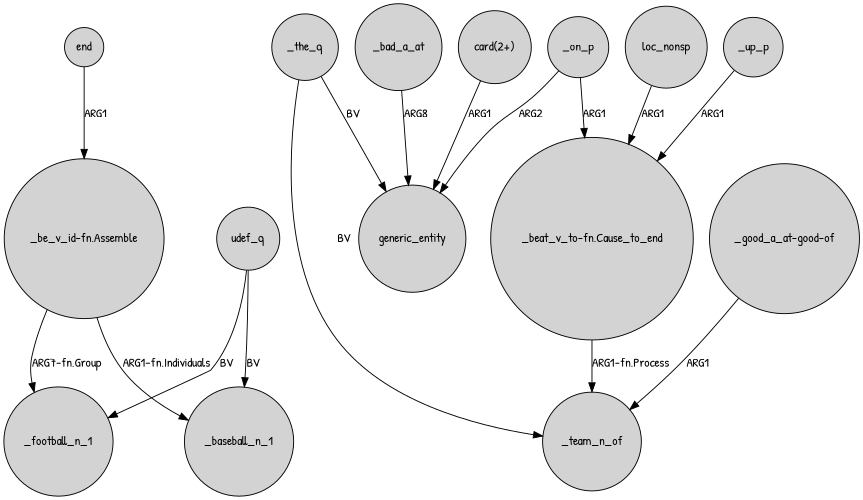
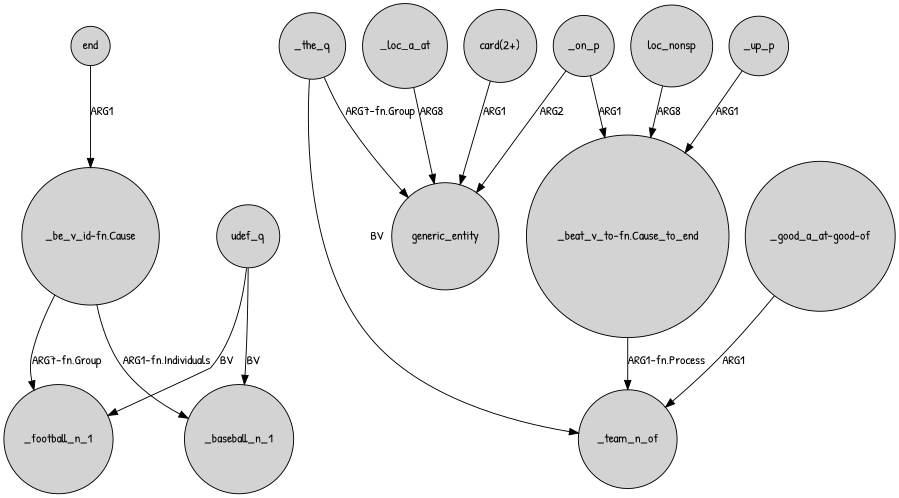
node "_bad_a_at": label "_bad_a_at" -> "_loc_a_at"
edge "_the_q" -> "generic_entity": label "BV" -> "ARG7-fn.Group"
edge "loc_nonsp" -> "_beat_v_to-fn.Cause_to_end": label "ARG1" -> "ARG8"
node "_be_v_id-fn.Assemble": label "_be_v_id-fn.Assemble" -> "_be_v_id-fn.Cause"
